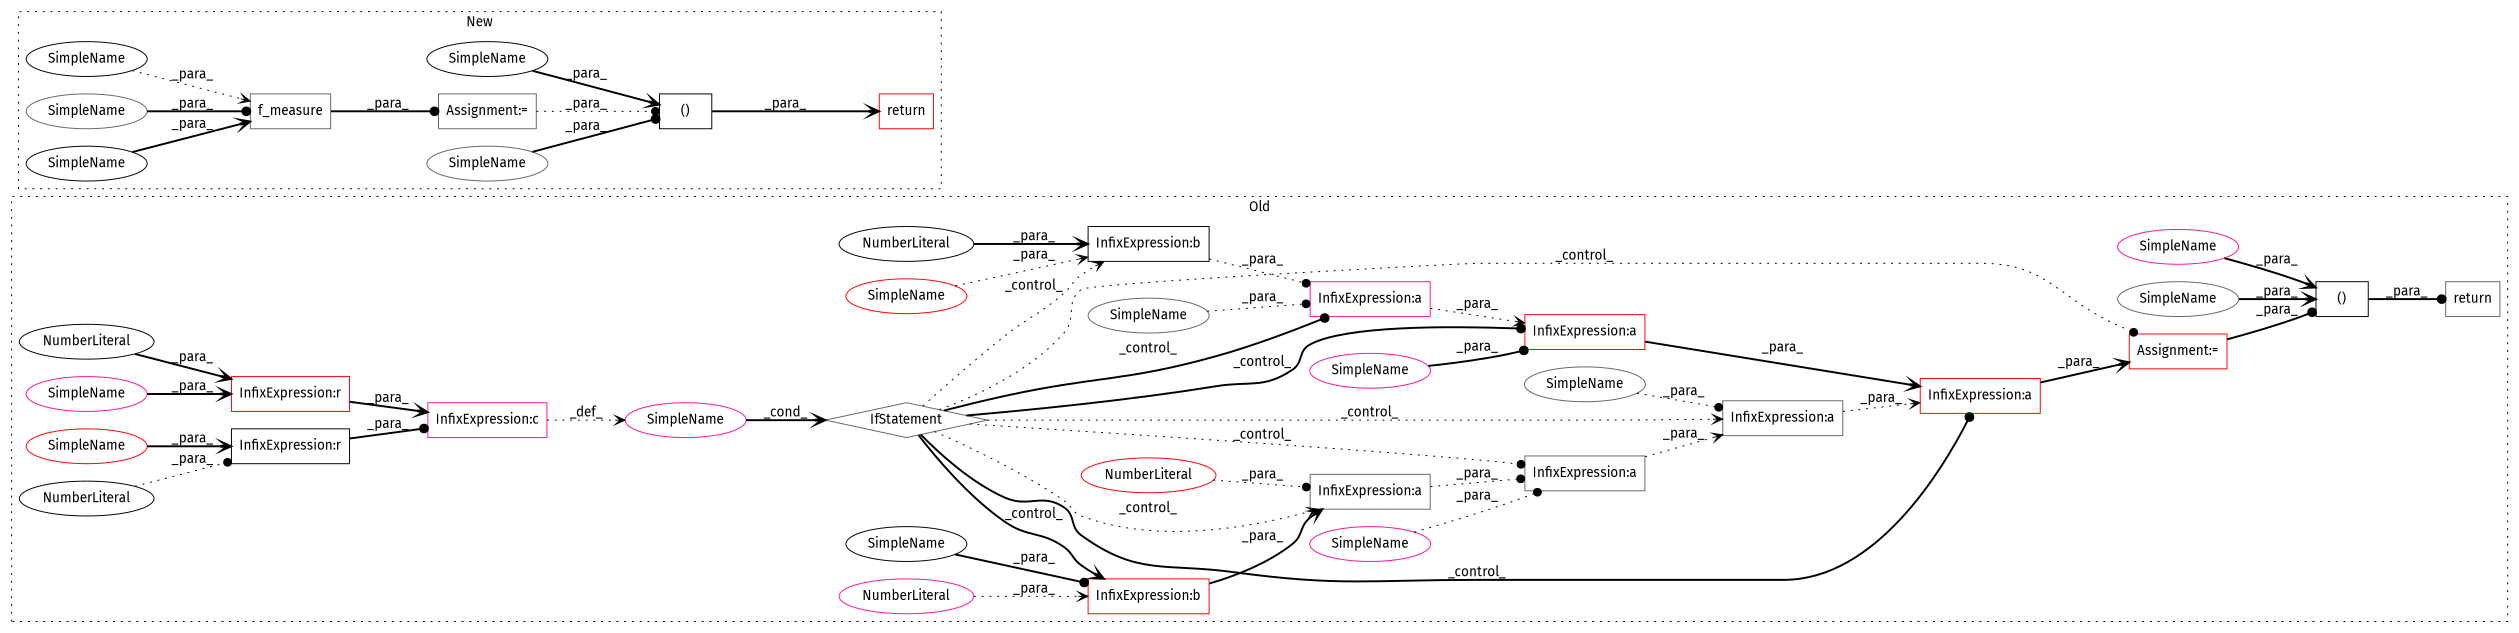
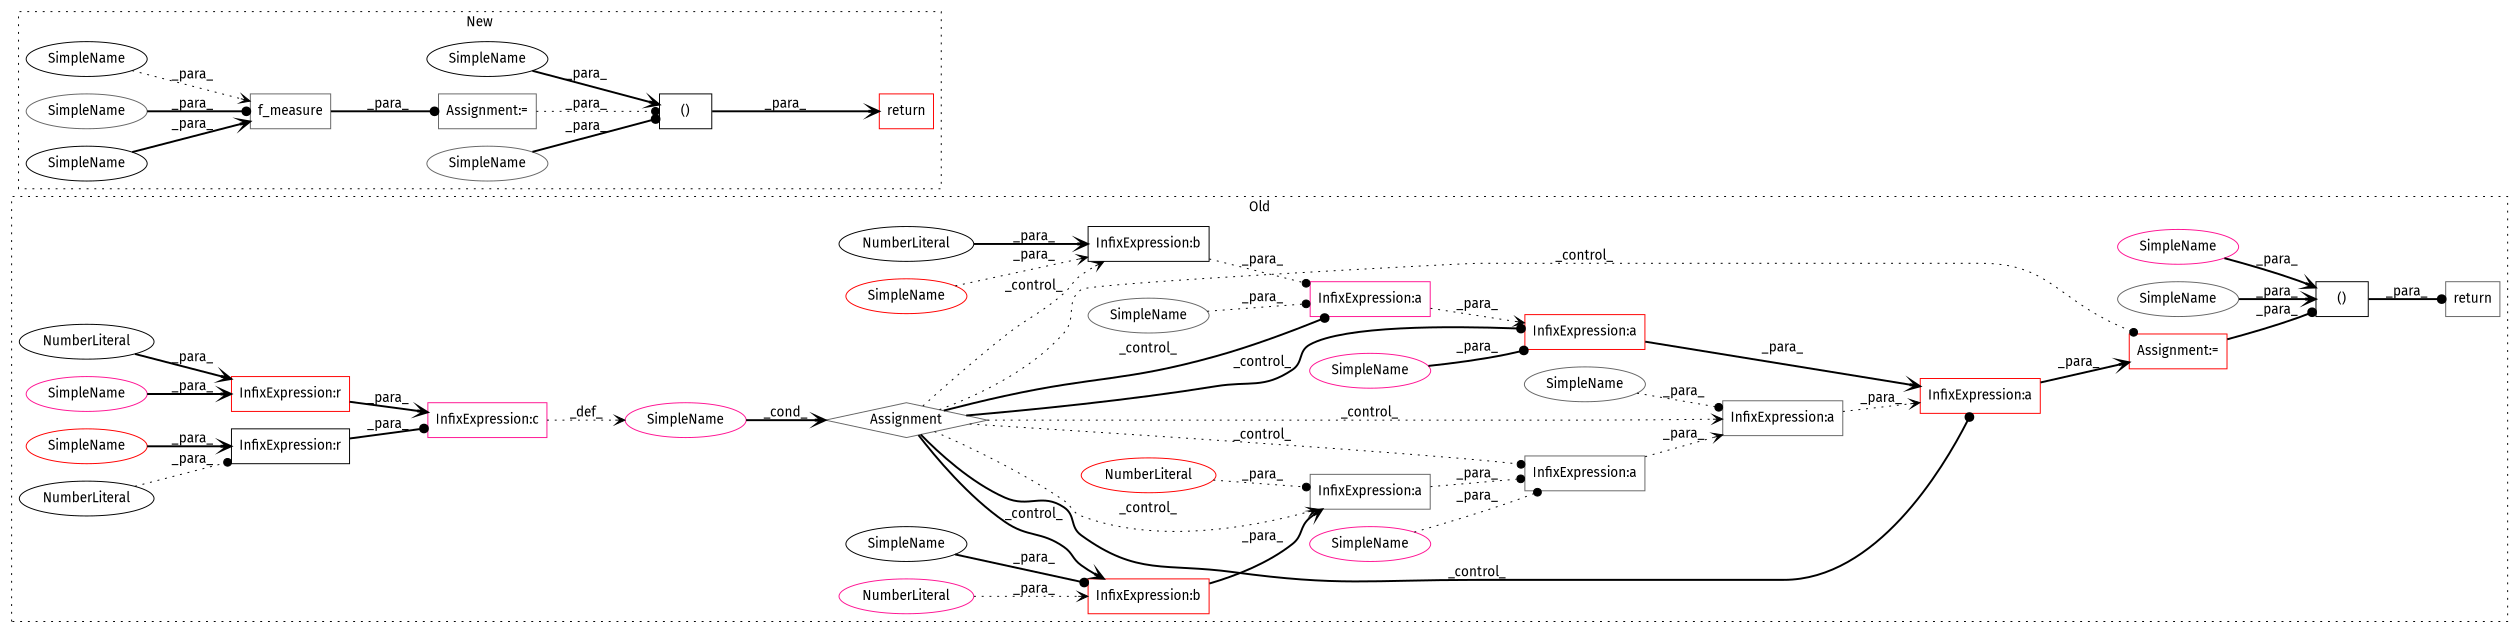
node "IfStatement": label "IfStatement" -> "Assignment"
